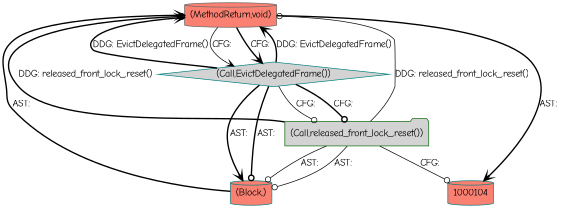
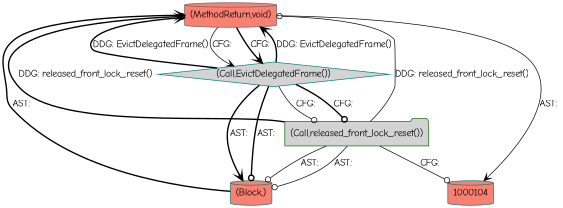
edge "(MethodReturn,void)" -> "1000104": style bold -> solid
